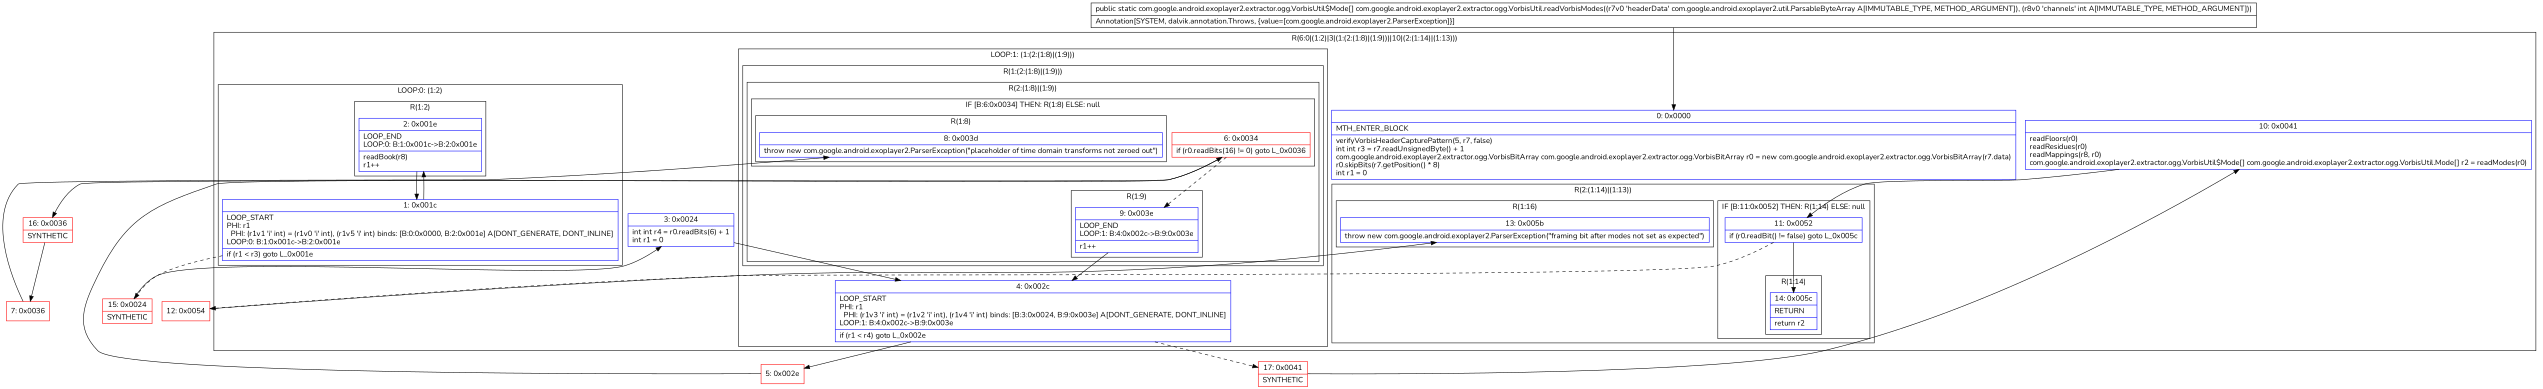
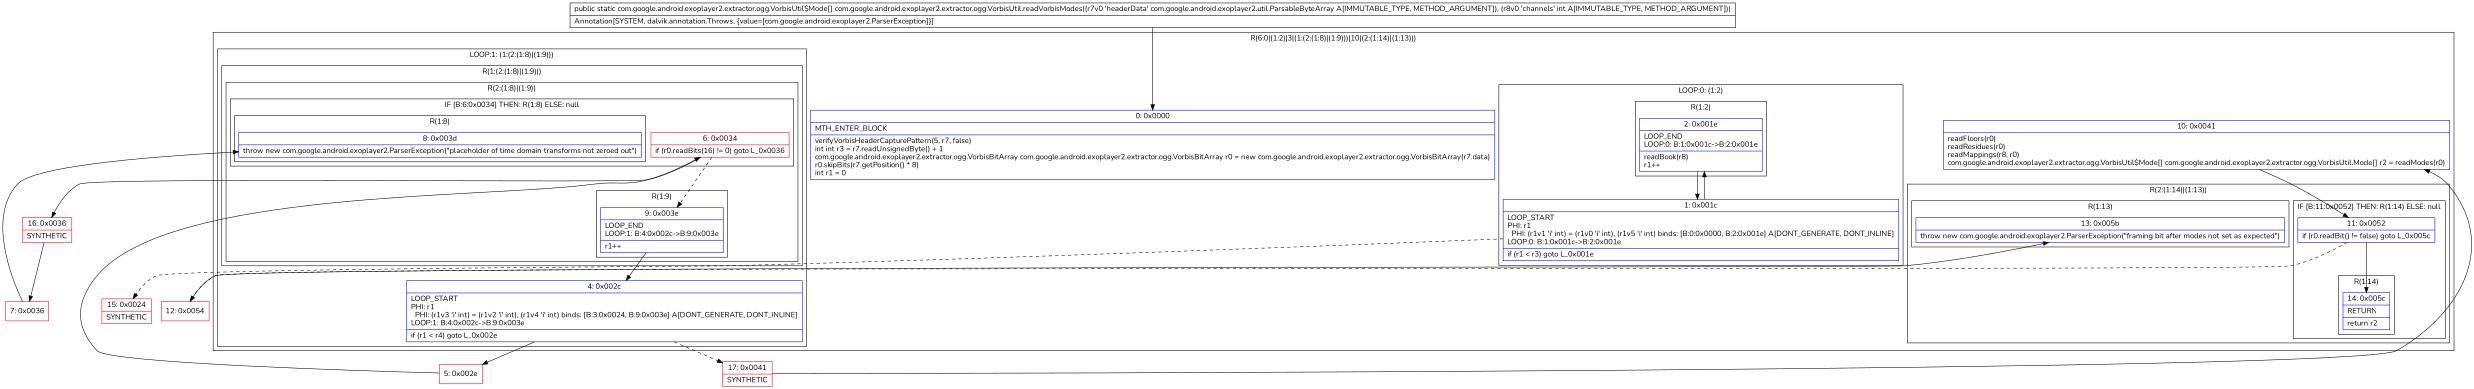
cluster "R(1:16)": label "R(1:16)" -> "R(1:13)"
node "3: 0x0024": removed
